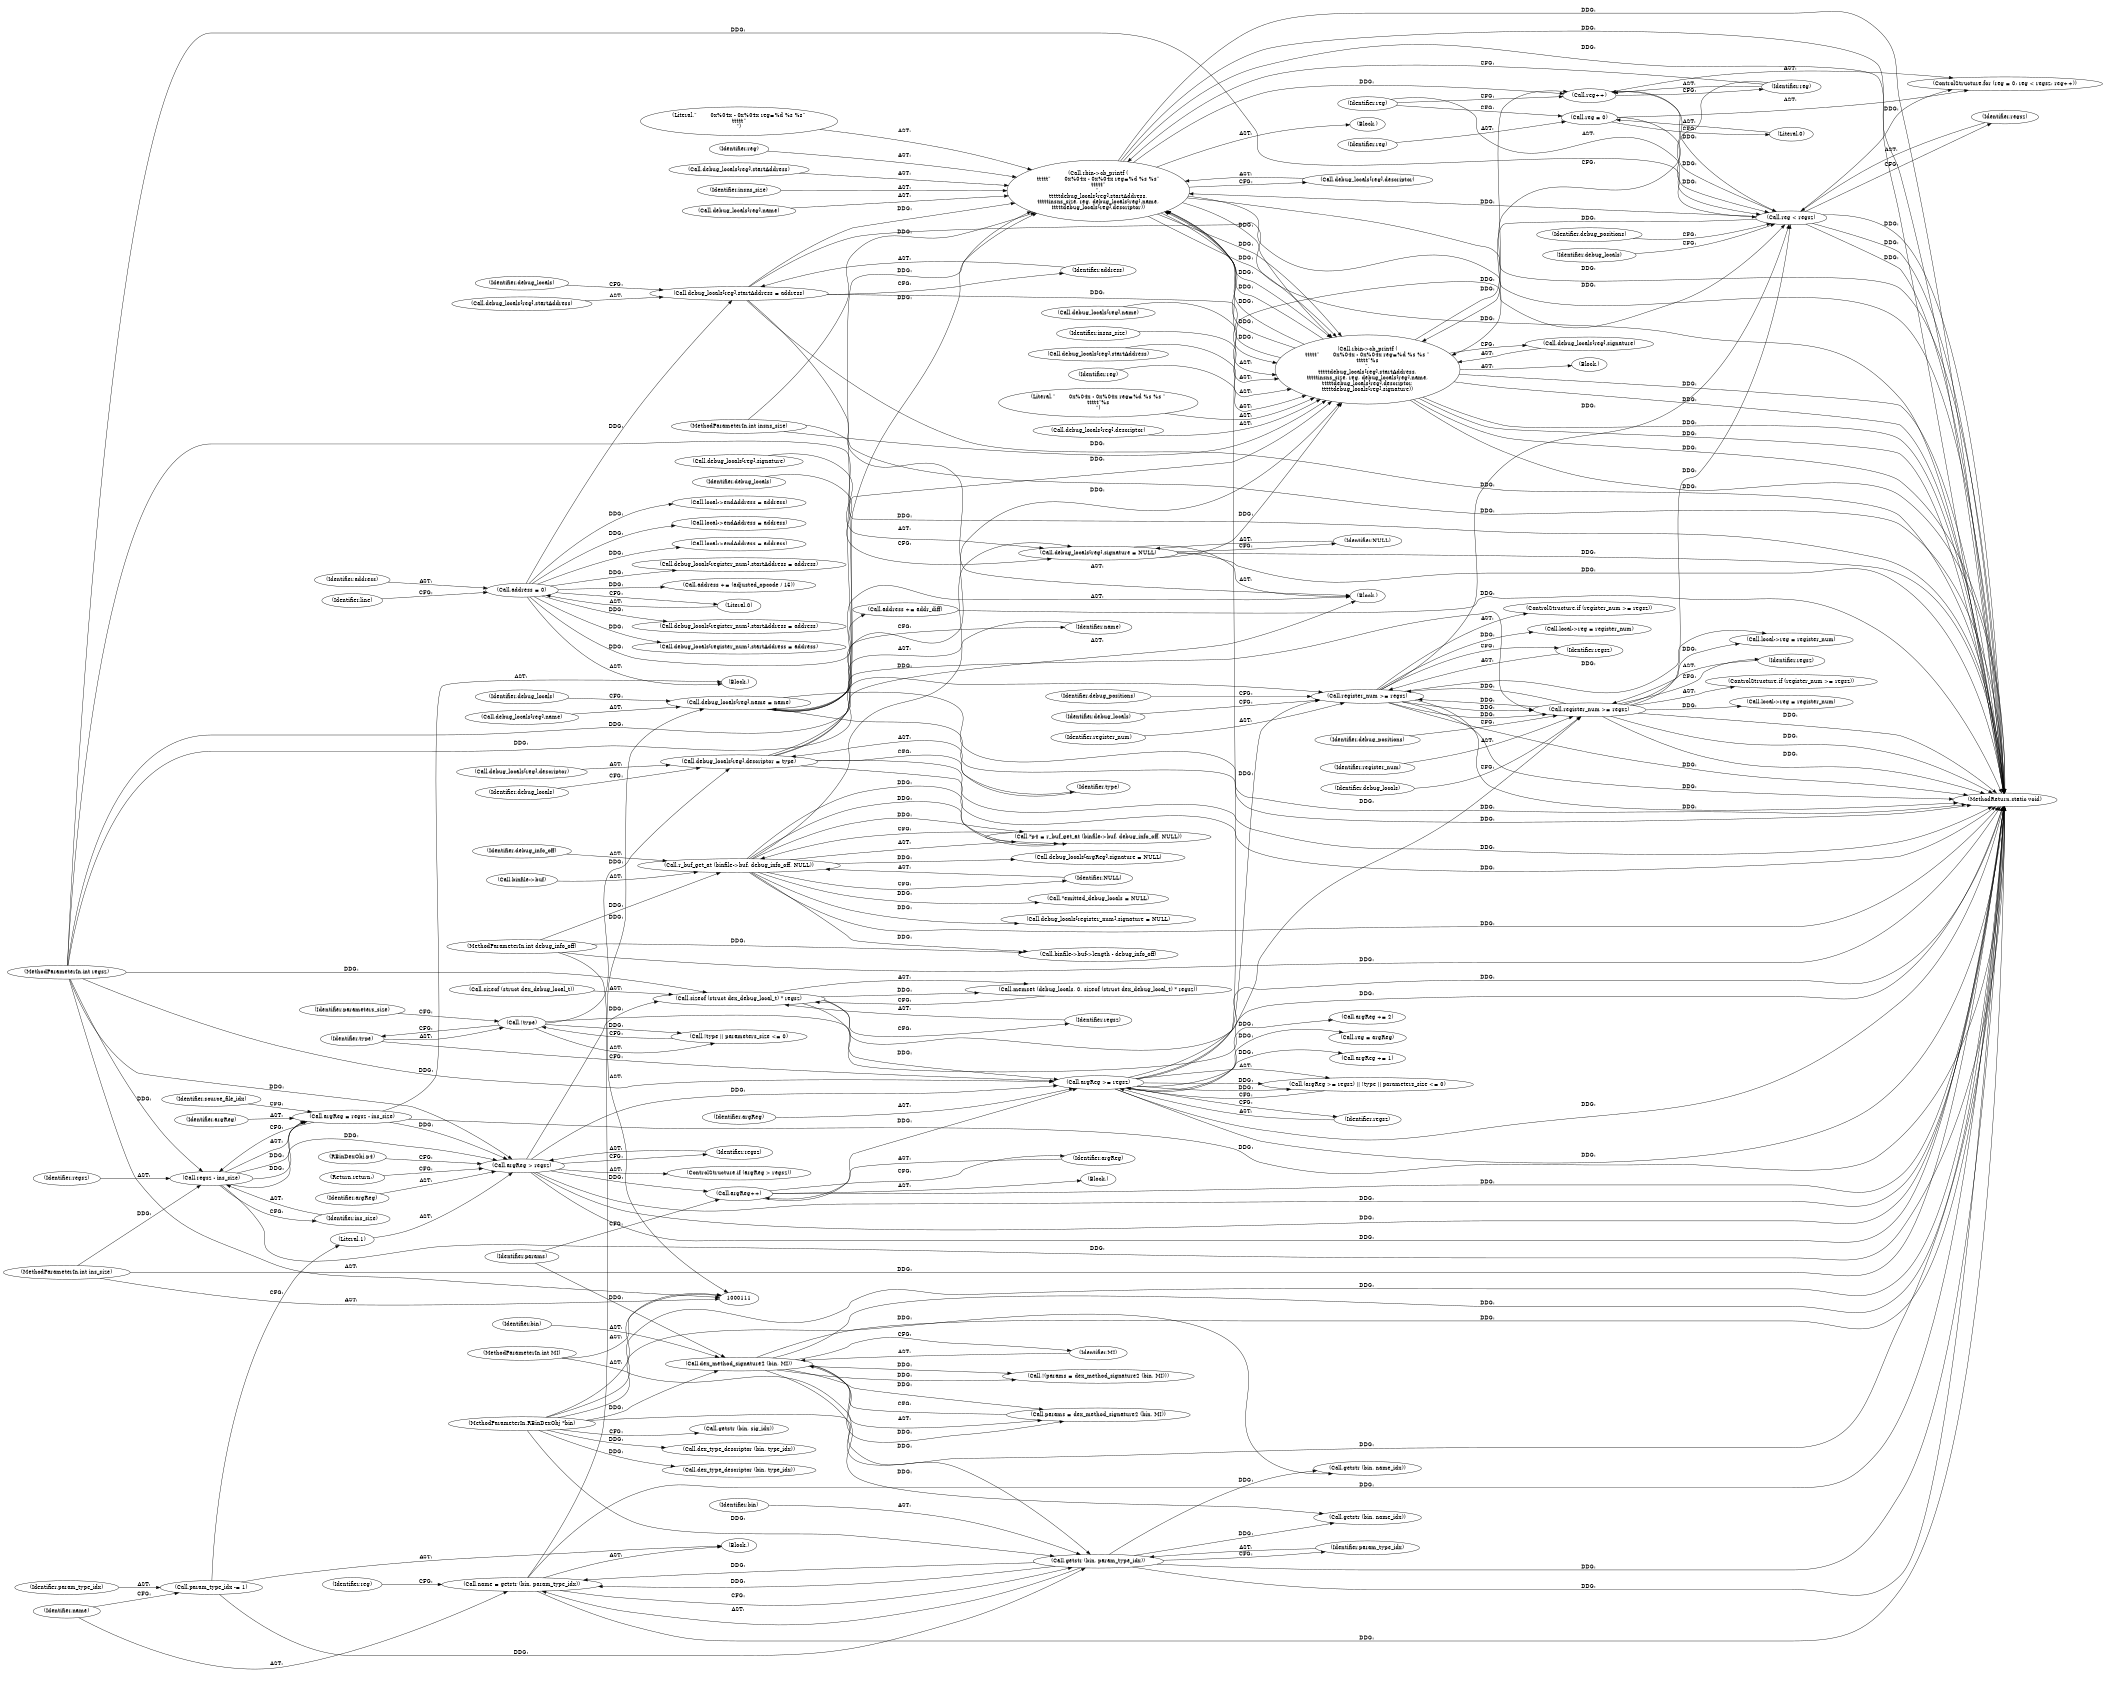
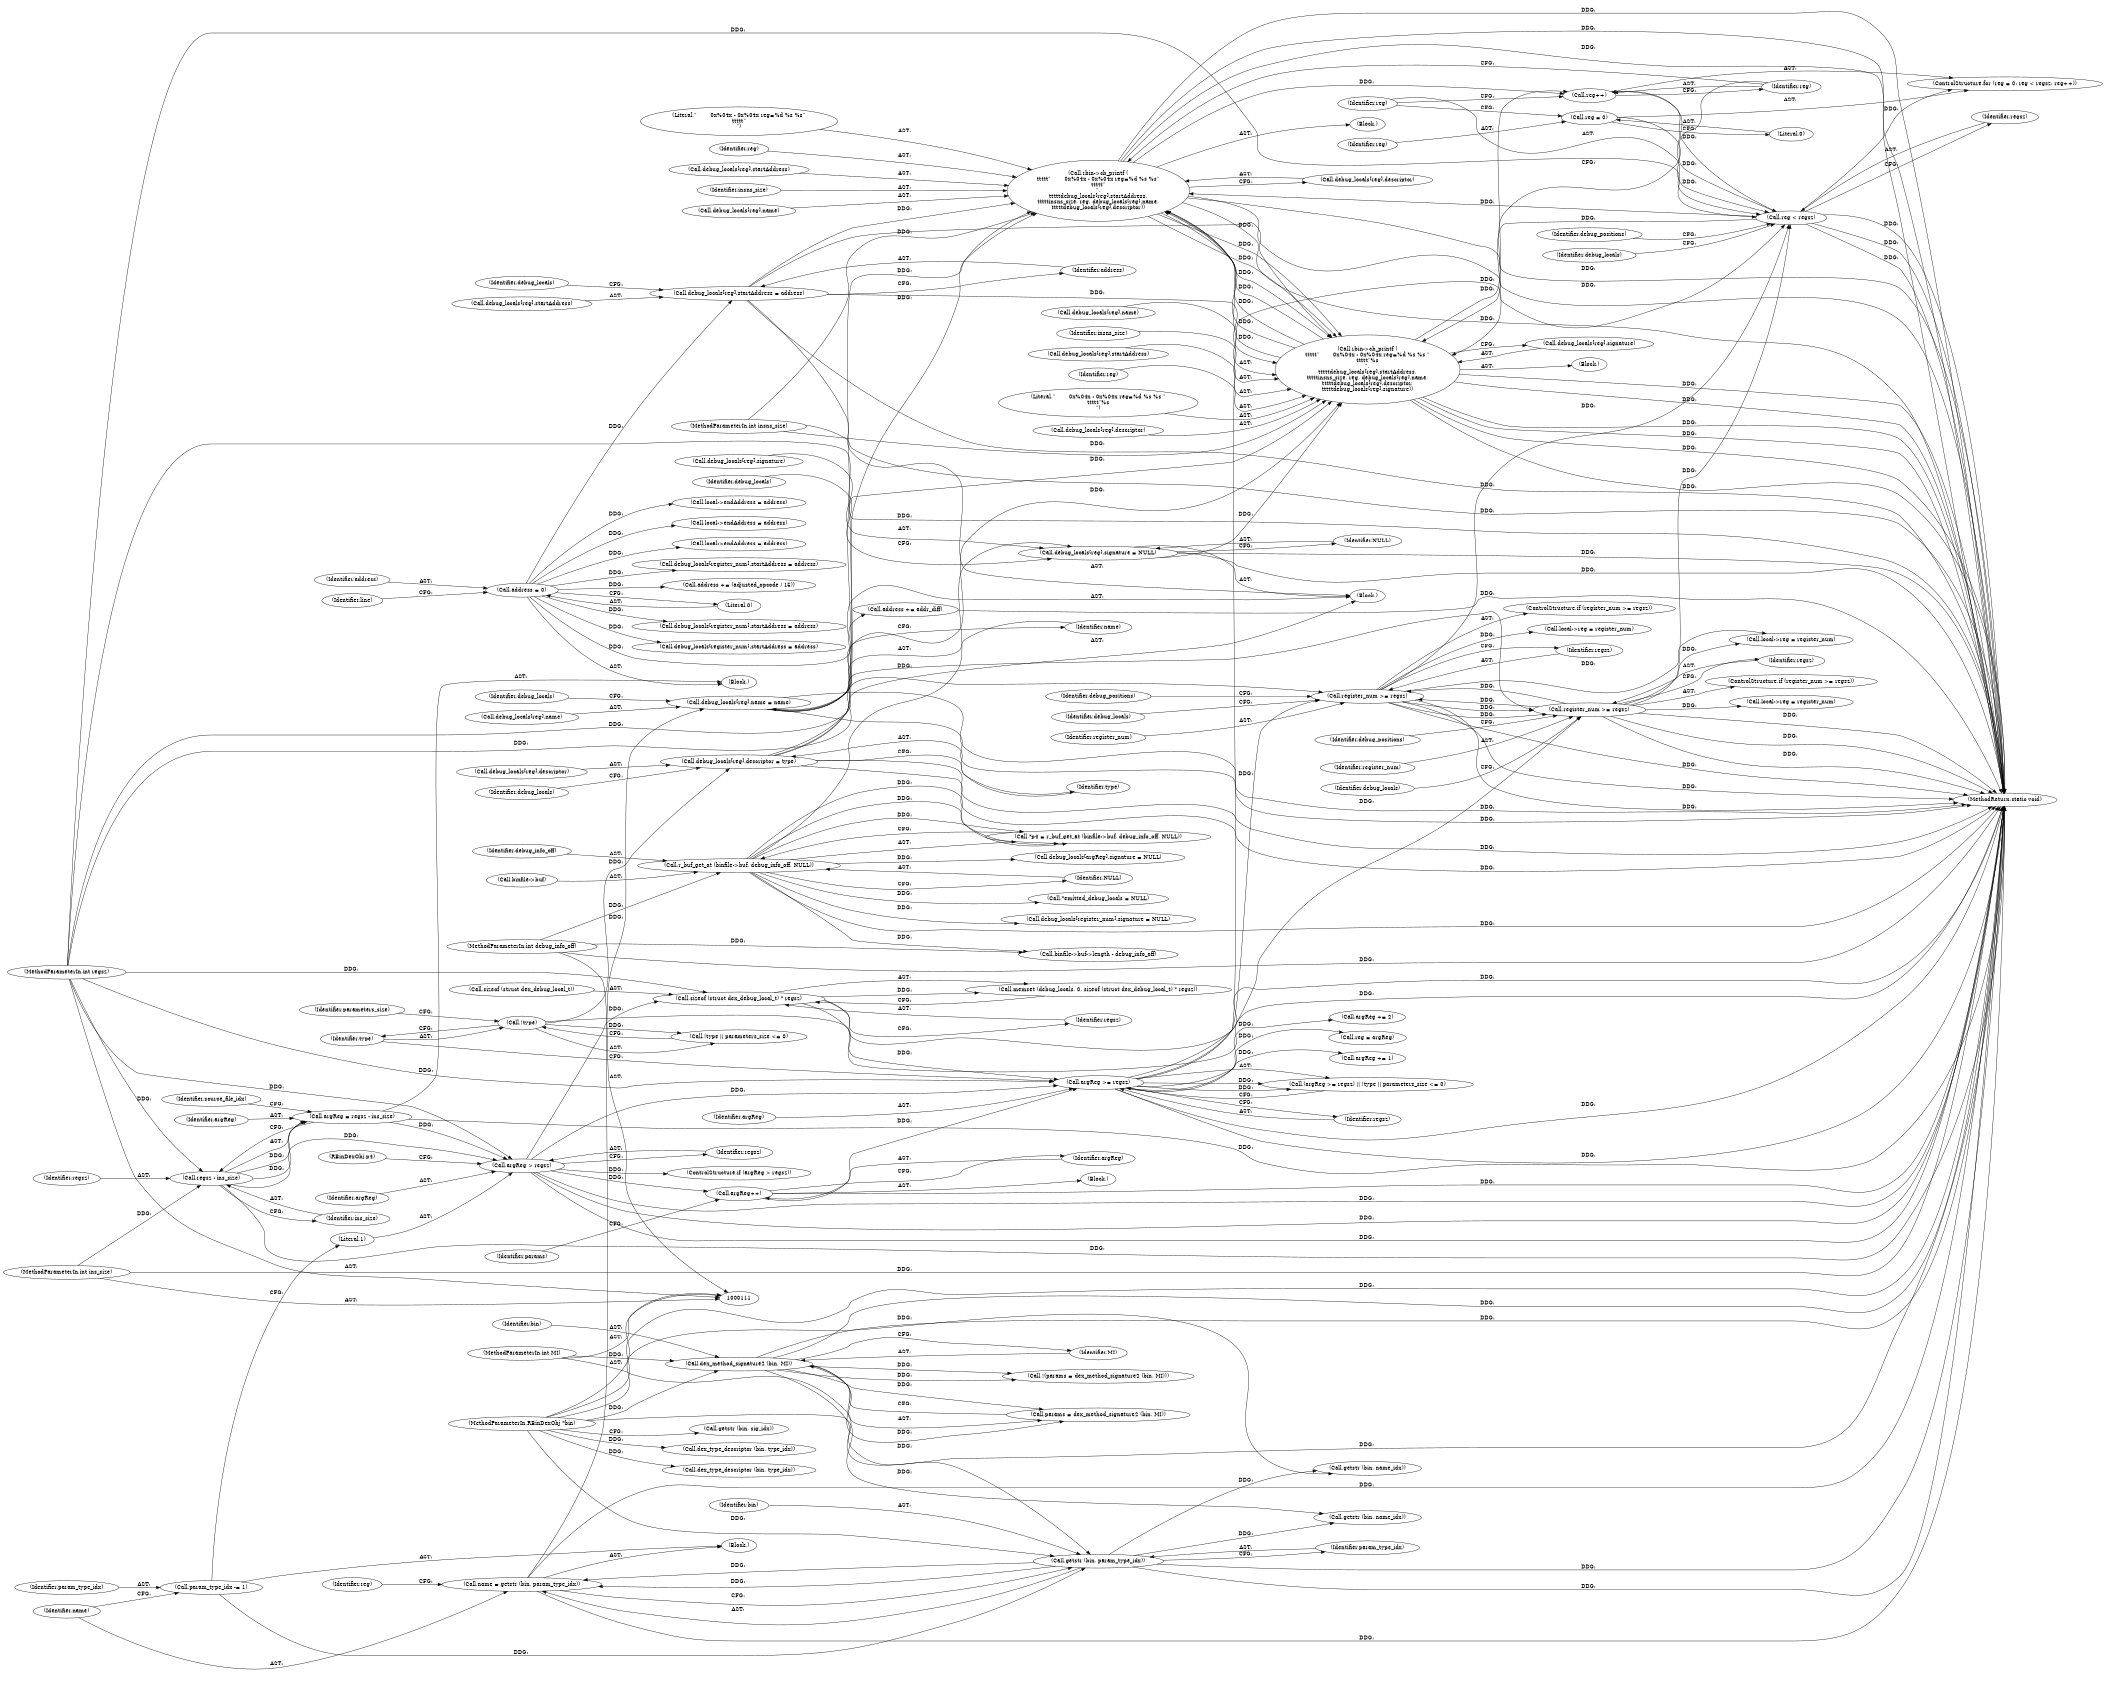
edge "(Call,argReg > regsz)" -> "(ControlStructure,if (argReg > regsz))": label "AST: " -> "DDG: "
node "(Return,return;)": removed
edge "(Identifier,params)" -> "(Call,dex_method_signature2 (bin, MI))": now "(MethodParameterIn,int MI)" -> "(Call,dex_method_signature2 (bin, MI))"
